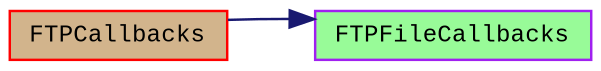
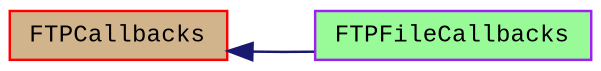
edge "FTPCallbacks" -> "FTPFileCallbacks": reversed
